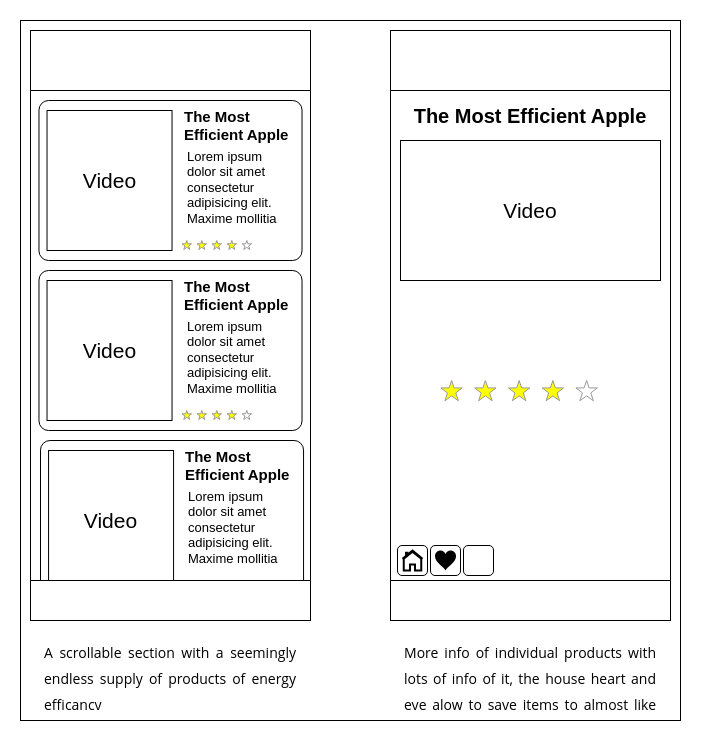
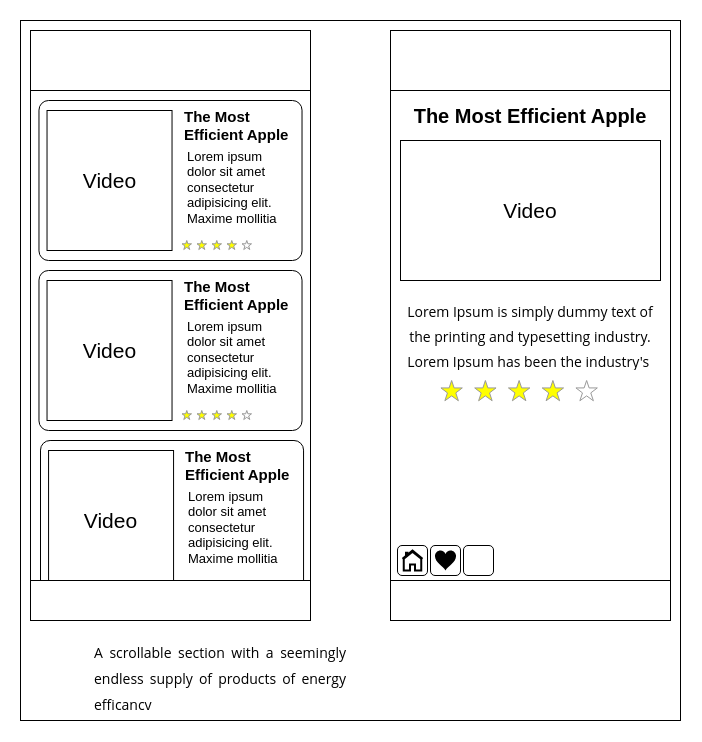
node "Lorem Ipsum is simply dummy text of the printing and typesetting industry. Lorem Ipsum has been the industry's": added
node "A scrollable section with a seemingly endless supply of products of energy efficancy": moved (171, 671) -> (221, 671)
node "More info of individual products with lots of info of it, the house heart and eye alow to save items to almost like folders to allow grater ability of control": removed
